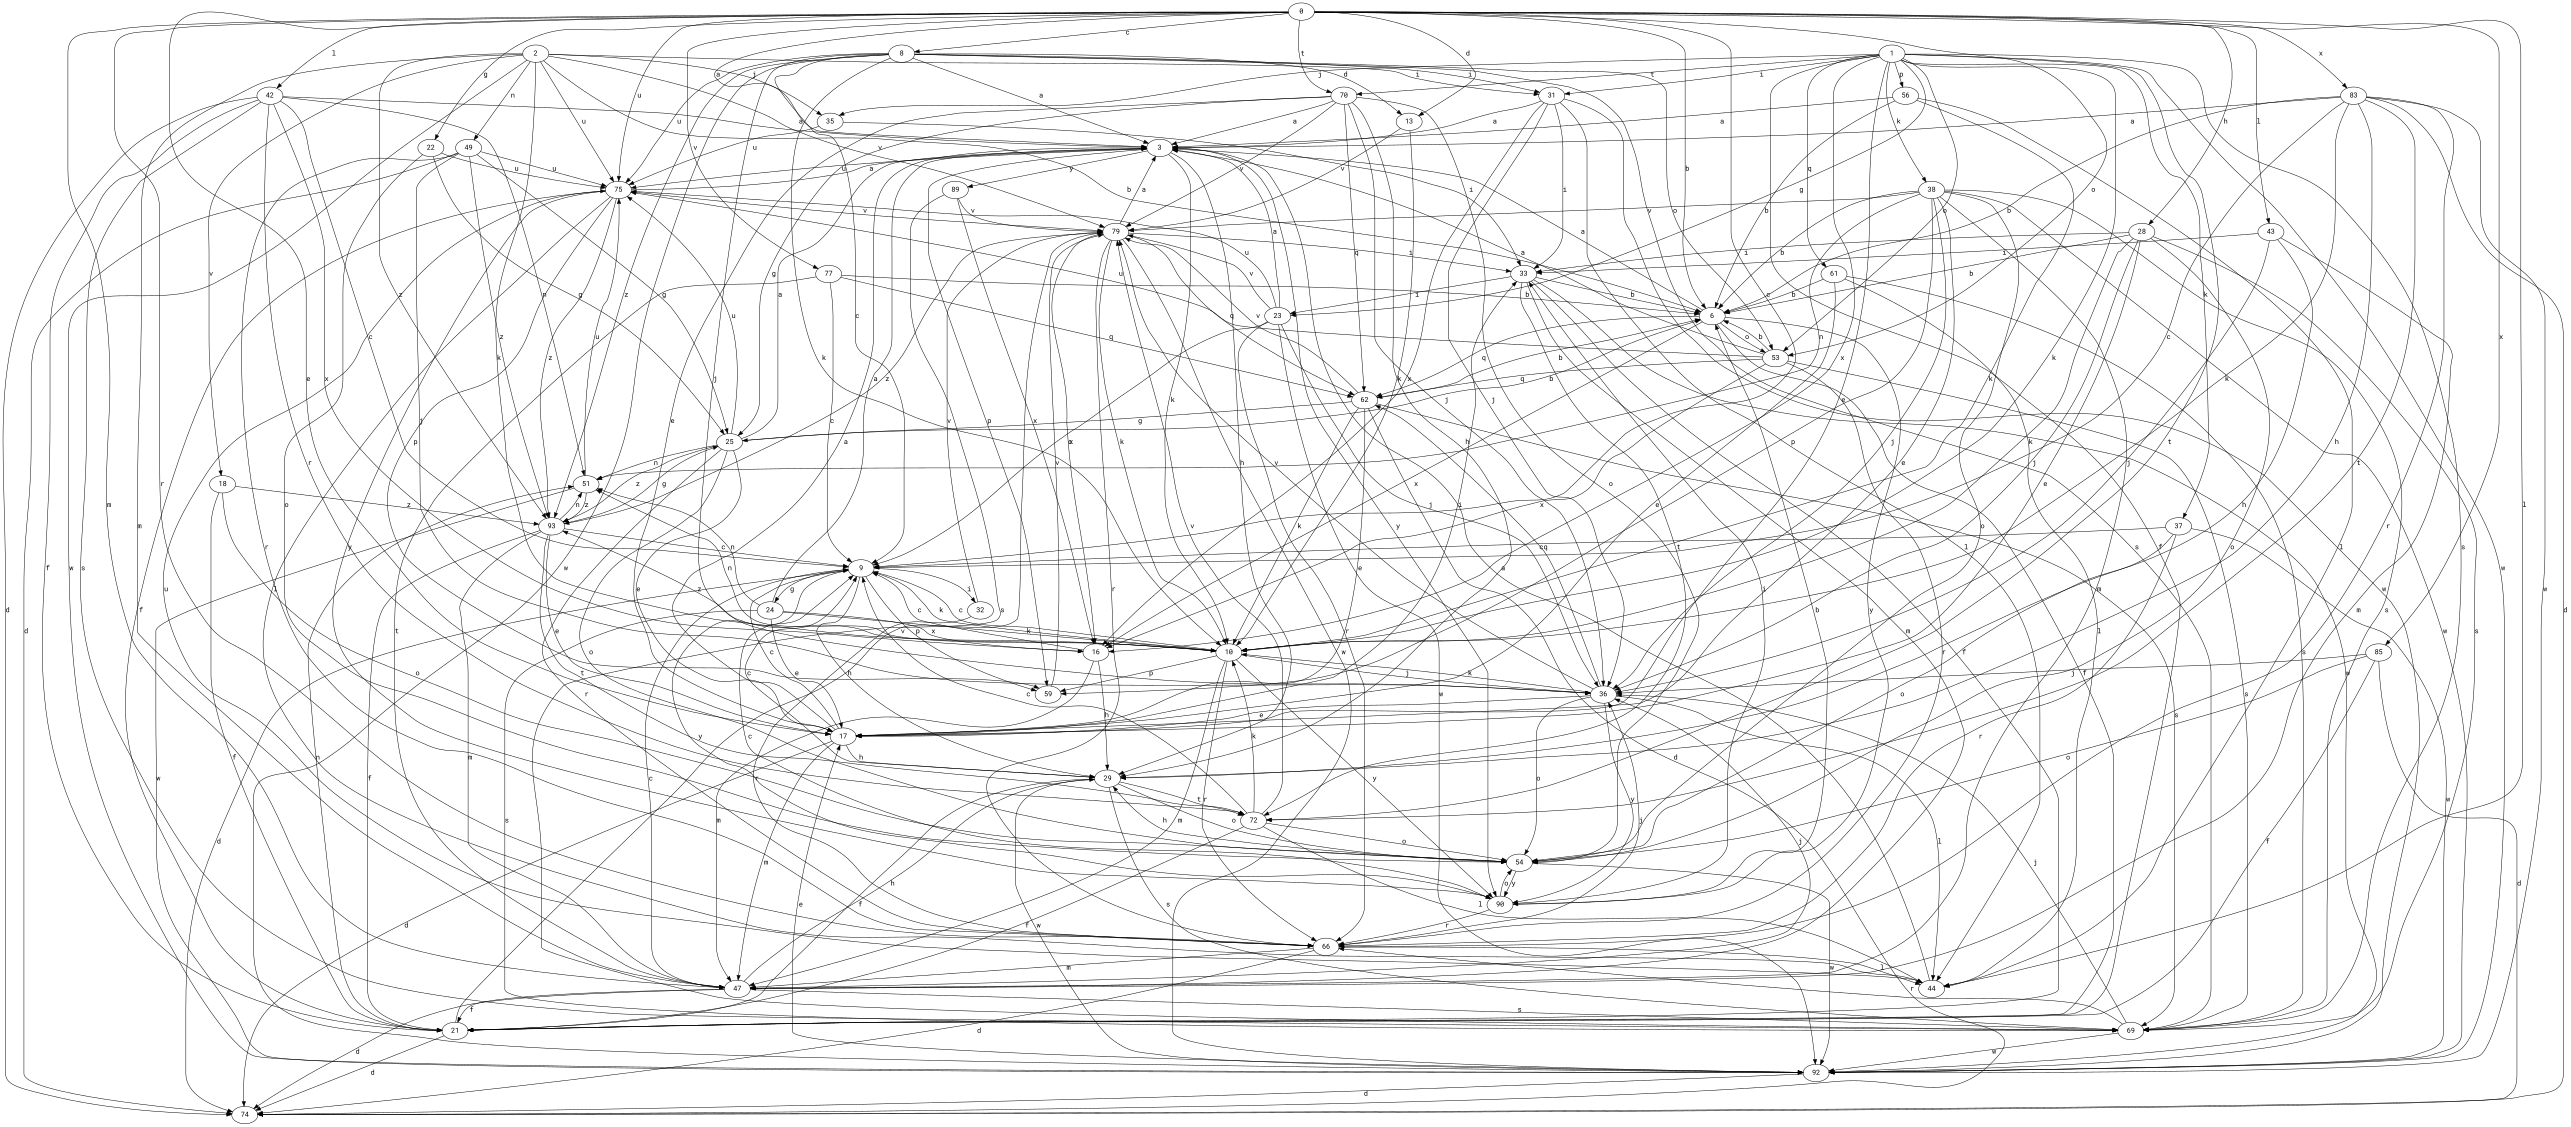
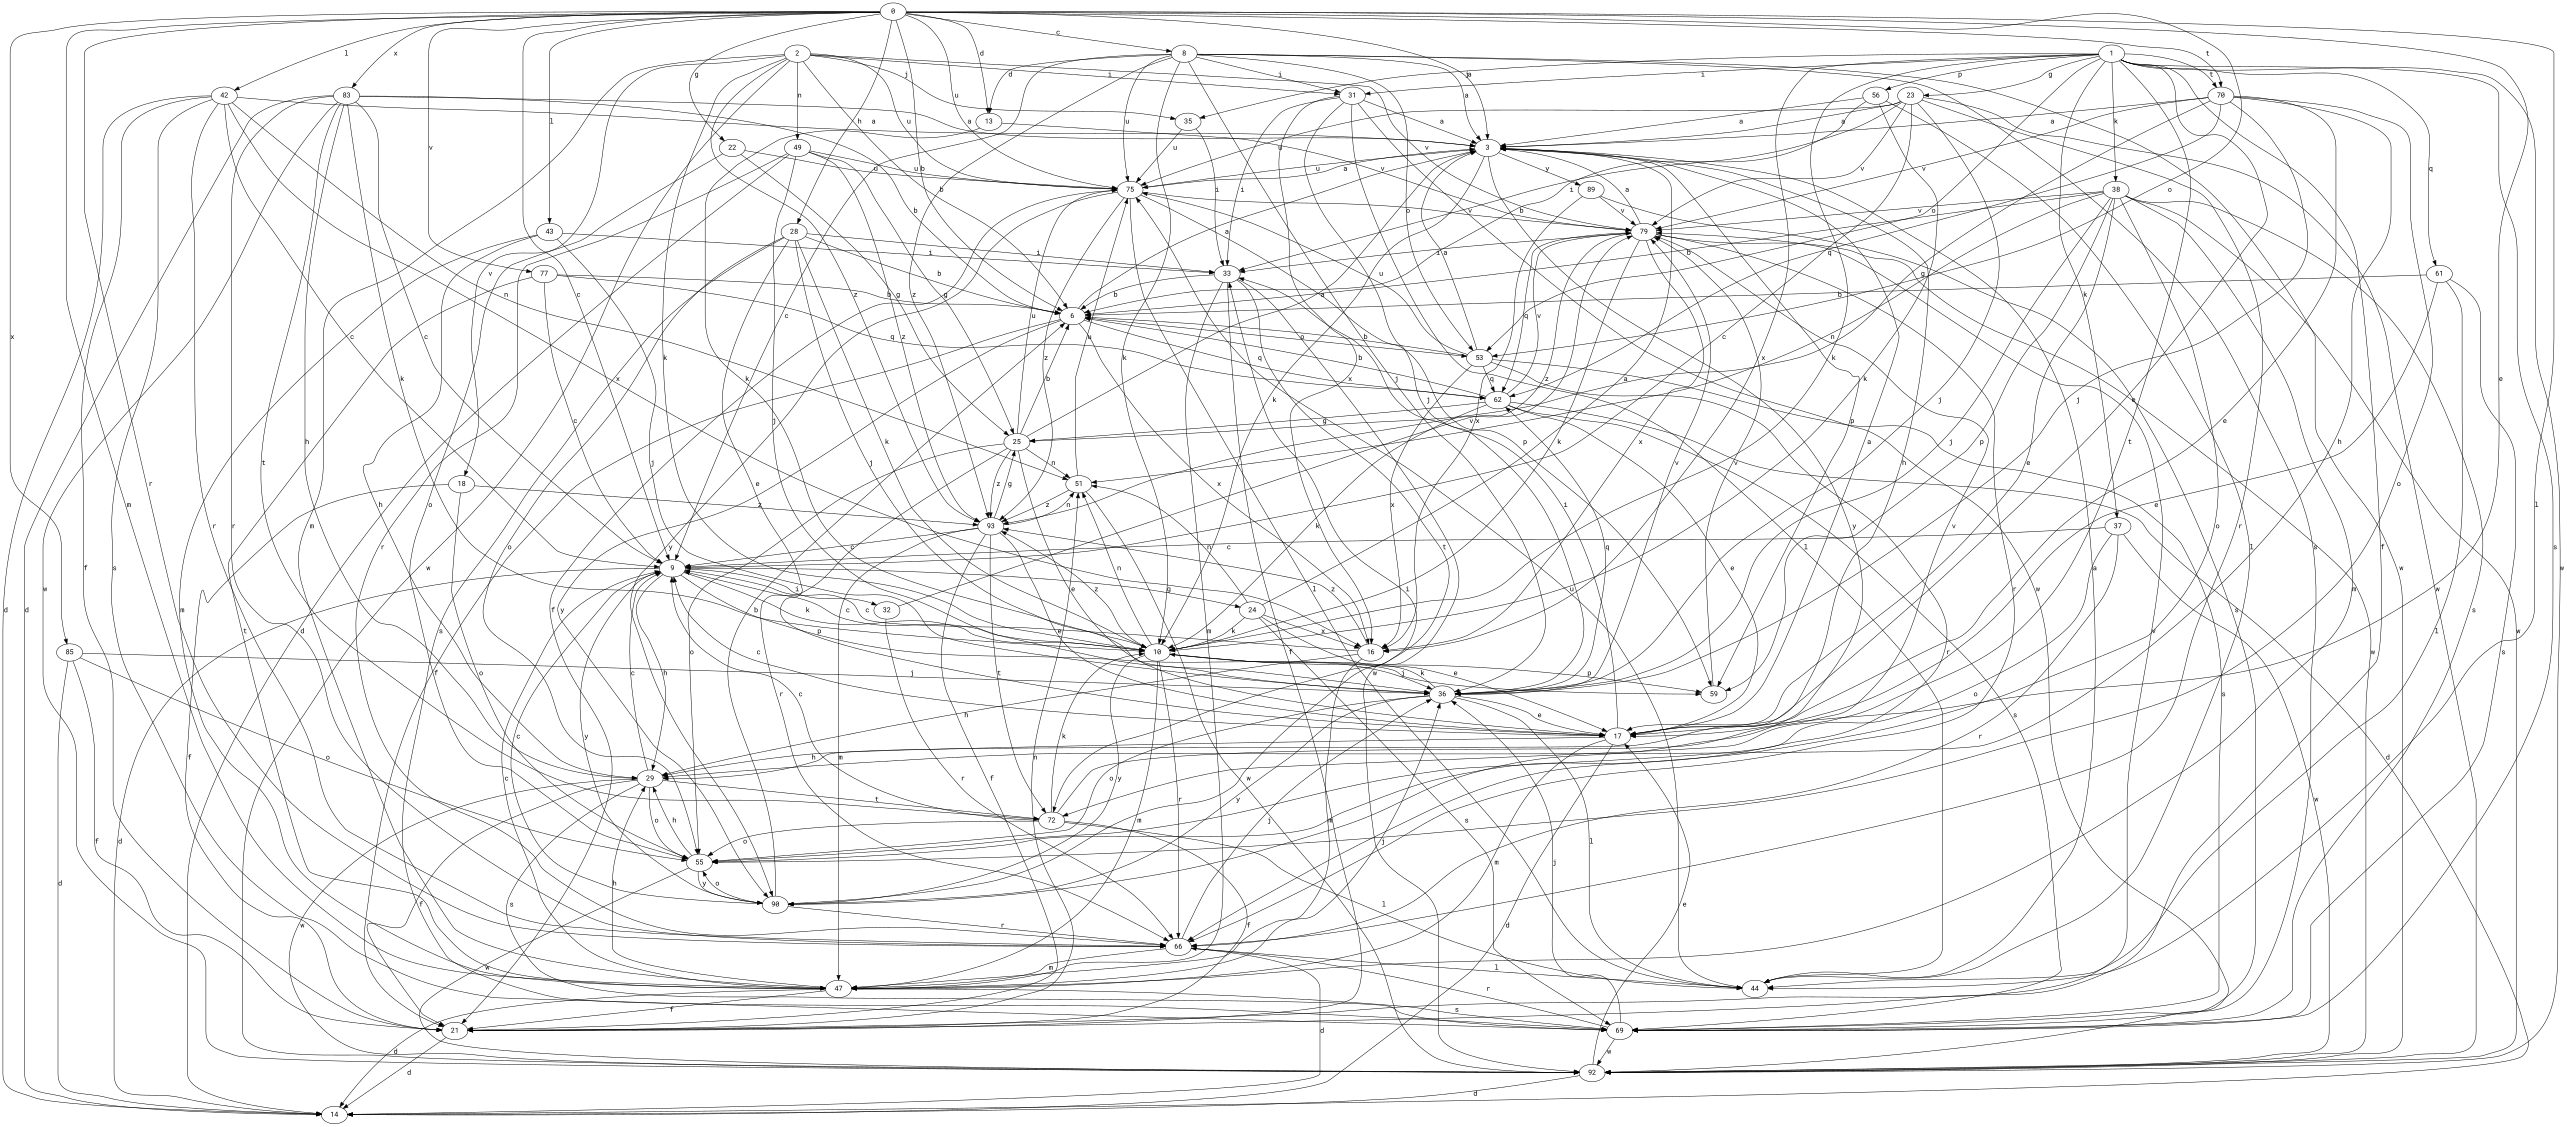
edge "33" -> "23": reversed
edge "16" -> "93": added, label "z"
edge "42" -> "72": now "42" -> "66"
node "54": label "54" -> "55"
node "74": label "74" -> "14"
